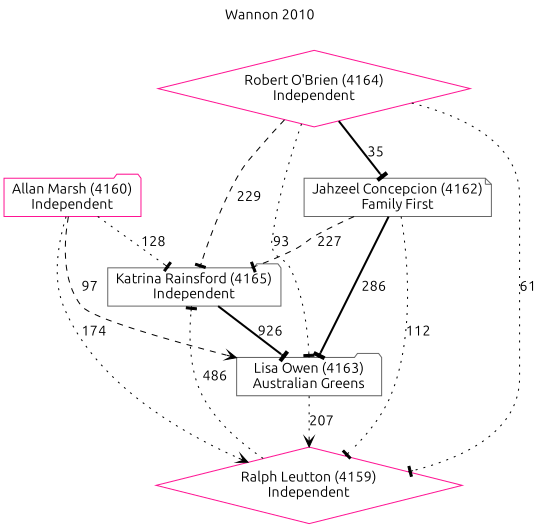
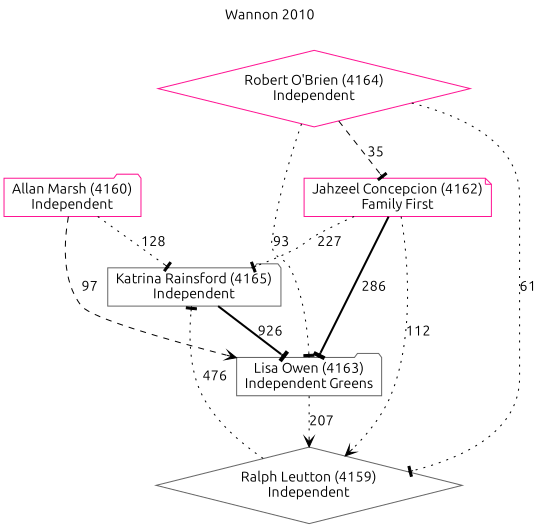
edge "Robert O'Brien (4164) Independent" -> "Jahzeel Concepcion (4162) Family First": style bold -> dashed
edge "Robert O'Brien (4164) Independent" -> "Katrina Rainsford (4165) Independent": removed, label "229"
node "Jahzeel Concepcion (4162) Family First": color gray40 -> deeppink
edge "Jahzeel Concepcion (4162) Family First" -> "Katrina Rainsford (4165) Independent": style dashed -> dotted
edge "Jahzeel Concepcion (4162) Family First" -> "Ralph Leutton (4159) Independent": arrowhead tee -> vee
edge "Allan Marsh (4160) Independent" -> "Ralph Leutton (4159) Independent": removed, label "174"
edge "Ralph Leutton (4159) Independent" -> "Katrina Rainsford (4165) Independent": label "486" -> "476"
node "Lisa Owen (4163) Australian Greens": label "Lisa Owen (4163) Australian Greens" -> "Lisa Owen (4163) Independent Greens"
node "Ralph Leutton (4159) Independent": color deeppink -> gray40
